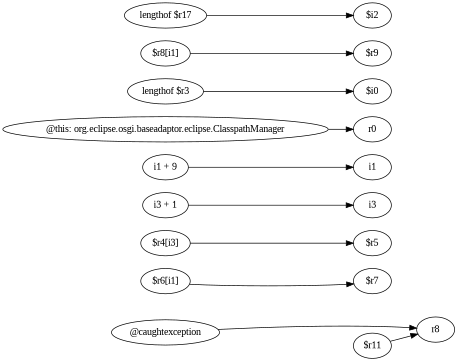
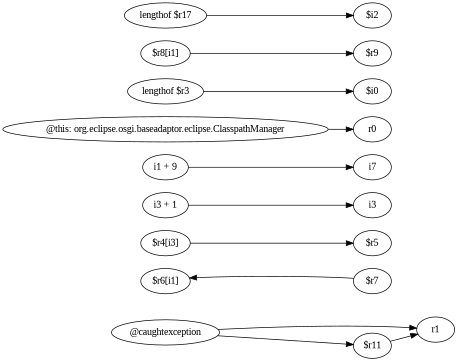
node "i1": label "i1" -> "i7"
edge "$r6[i1]" -> "$r7": reversed
node "r8": label "r8" -> "r1"
edge "@caughtexception" -> "$r11": added
